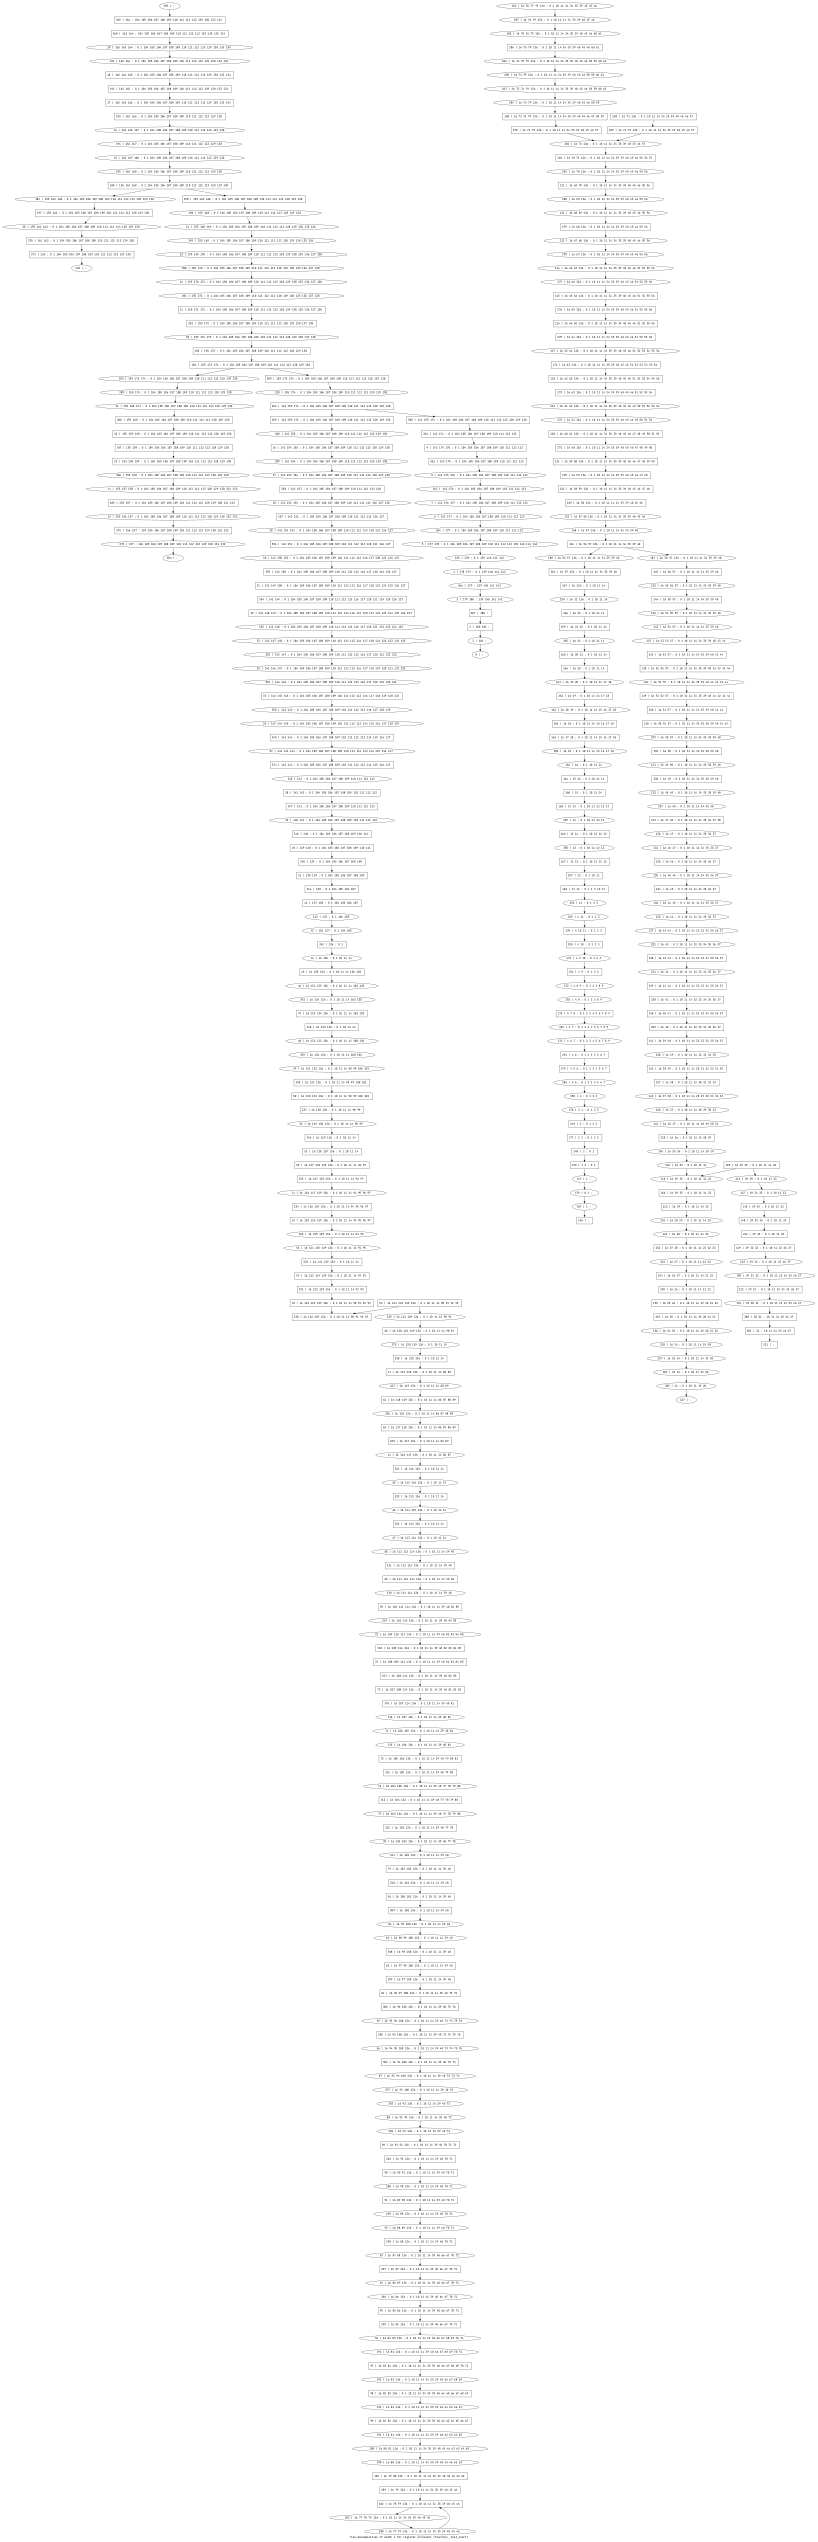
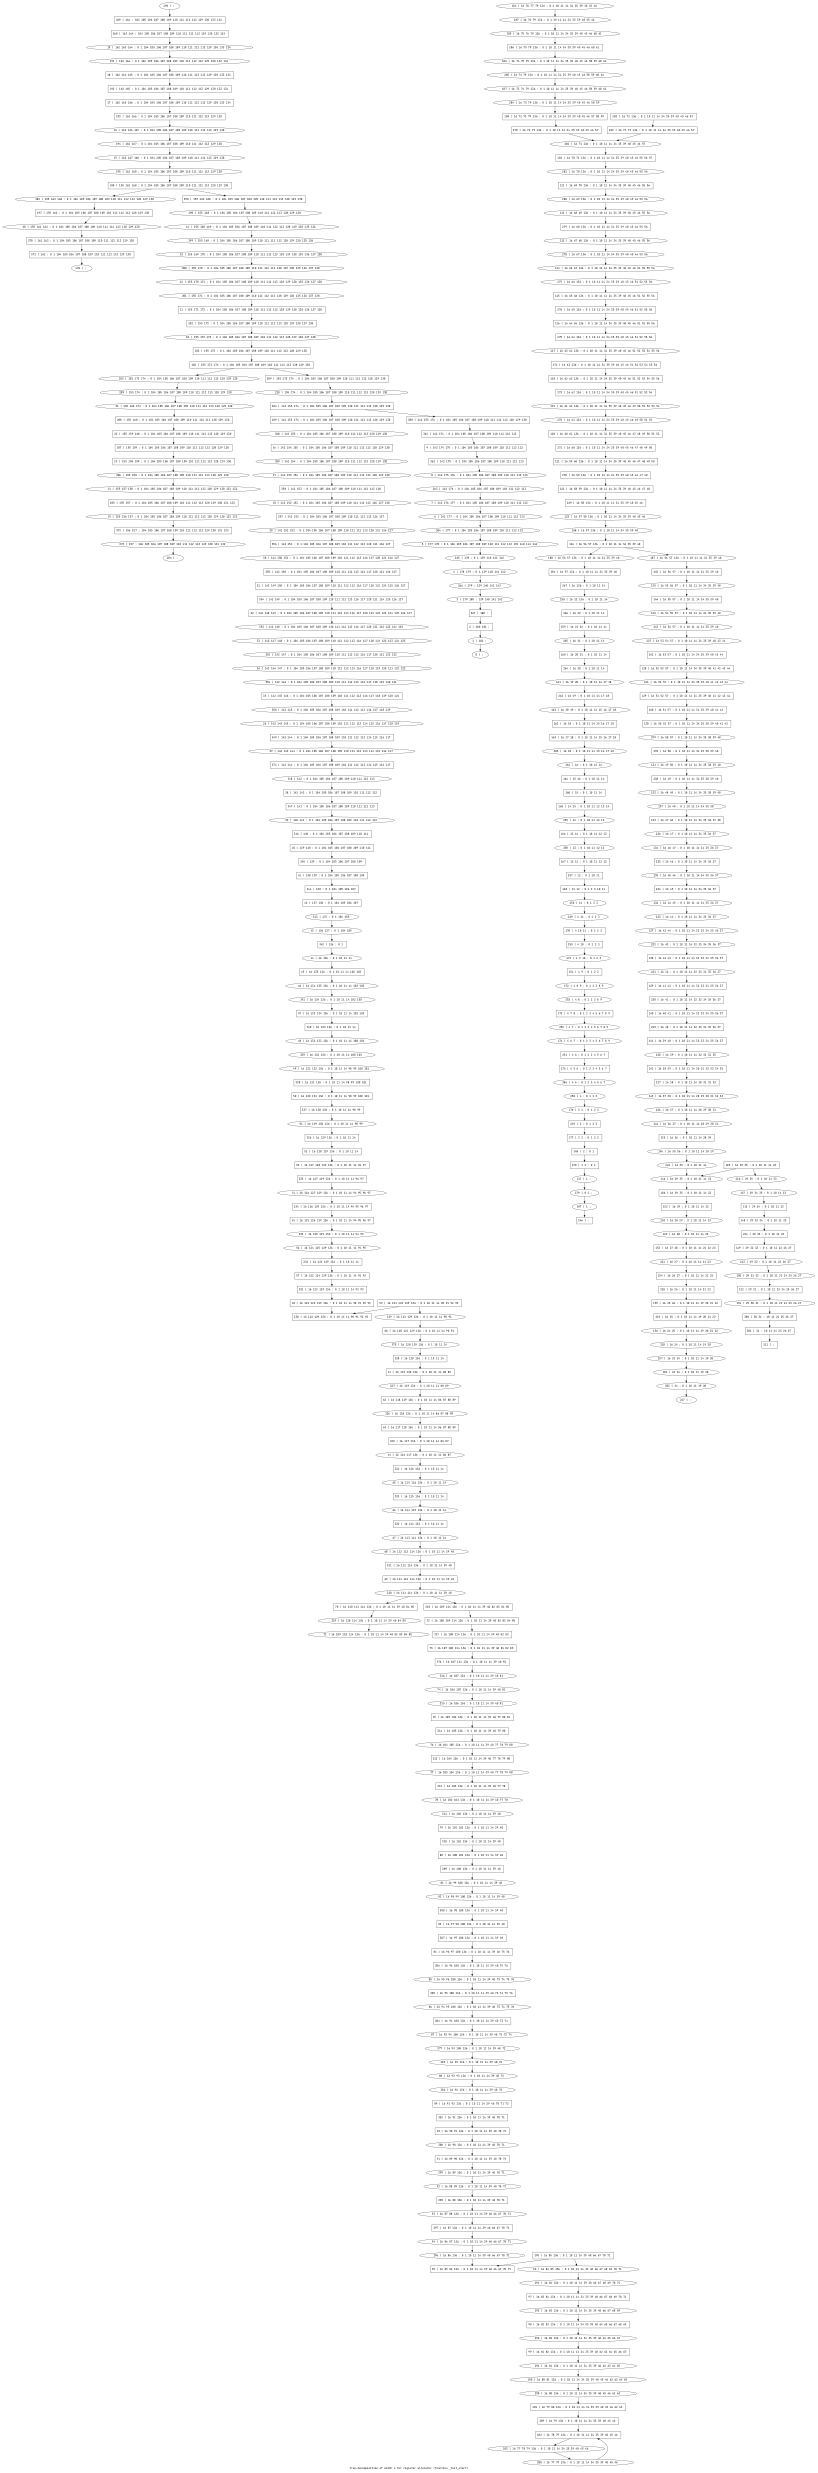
edge "71 | 16 109 110 114 136 : 0 1 10 11 14 39 40 82 83 84 85" -> "318 | 16 109 114 136 : 0 1 10 11 14 39 40 82 83 84 85": now "320 | 16 111 114 136 : 0 1 10 11 14 39 40" -> "318 | 16 109 114 136 : 0 1 10 11 14 39 40 82 83 84 85"
edge "95 | 16 85 86 136 : 0 1 10 11 14 39 40 66 67 70 71" -> "295 | 16 85 136 : 0 1 10 11 14 39 40 66 67 70 71": reversed
